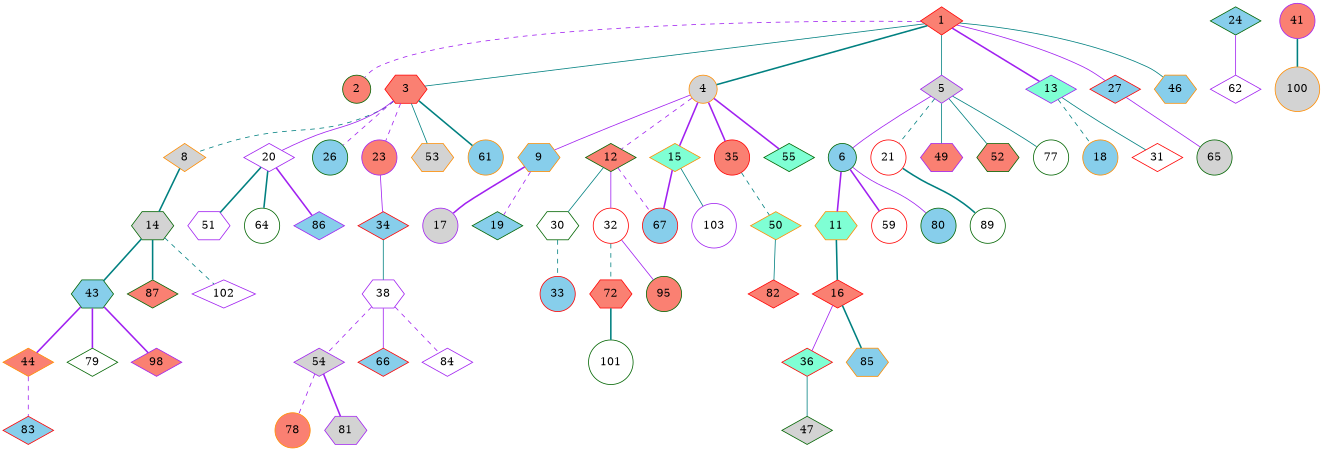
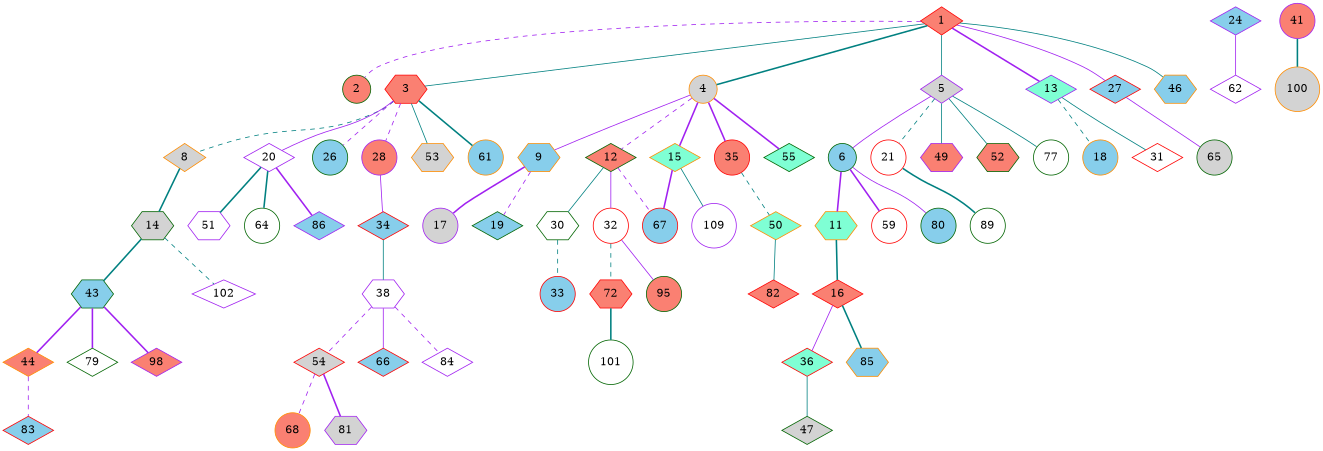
node "24": color darkgreen -> purple
node "23": label "23" -> "28"
node "103": label "103" -> "109"
node "87": removed
node "54": color purple -> red
node "78": label "78" -> "68"
